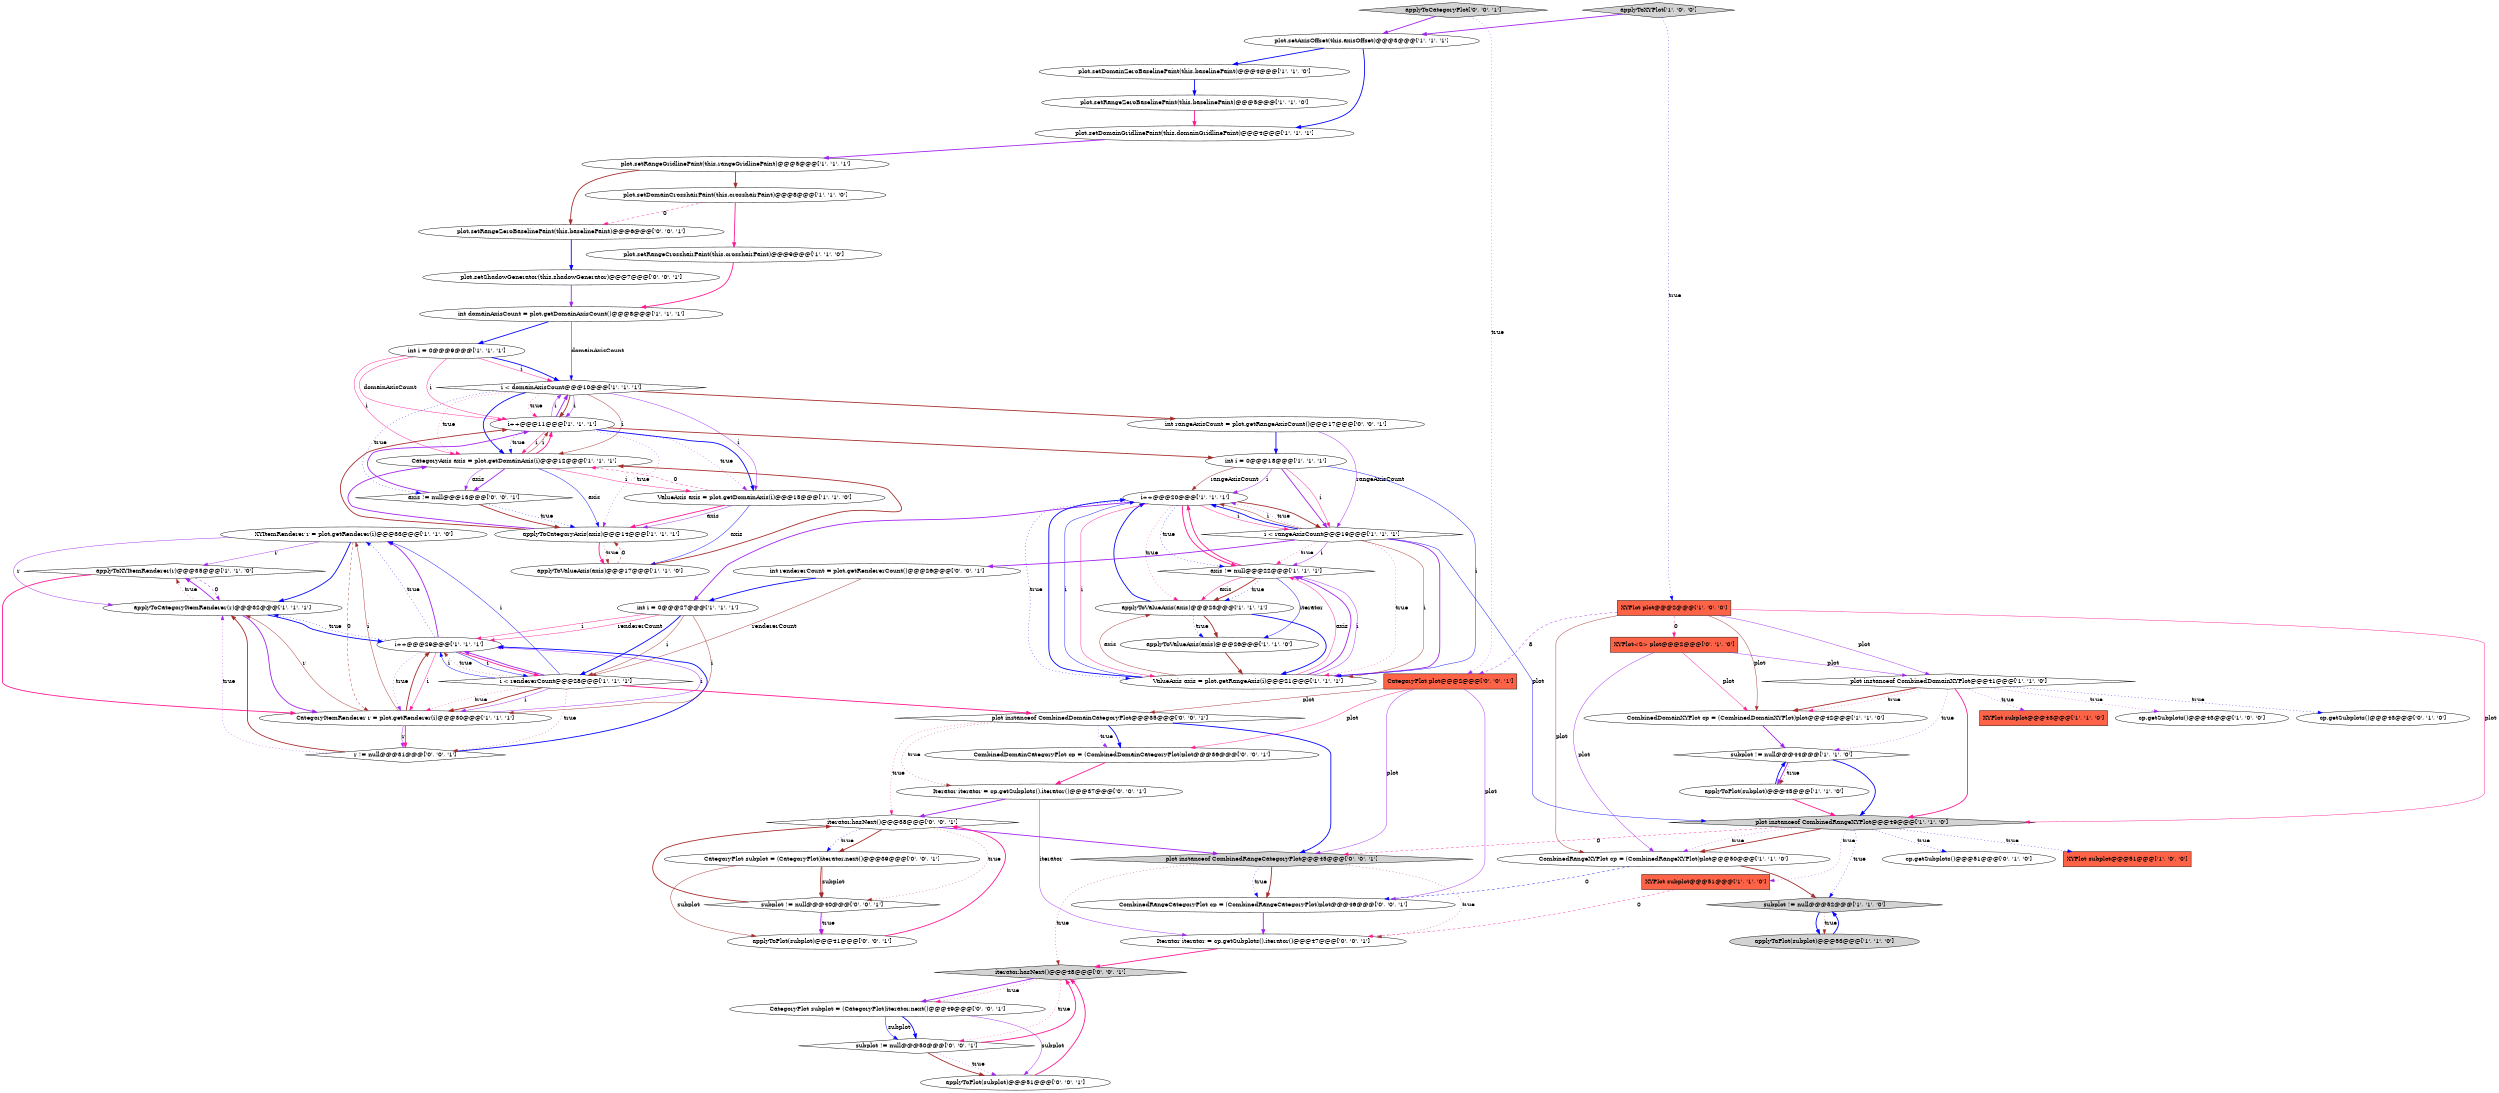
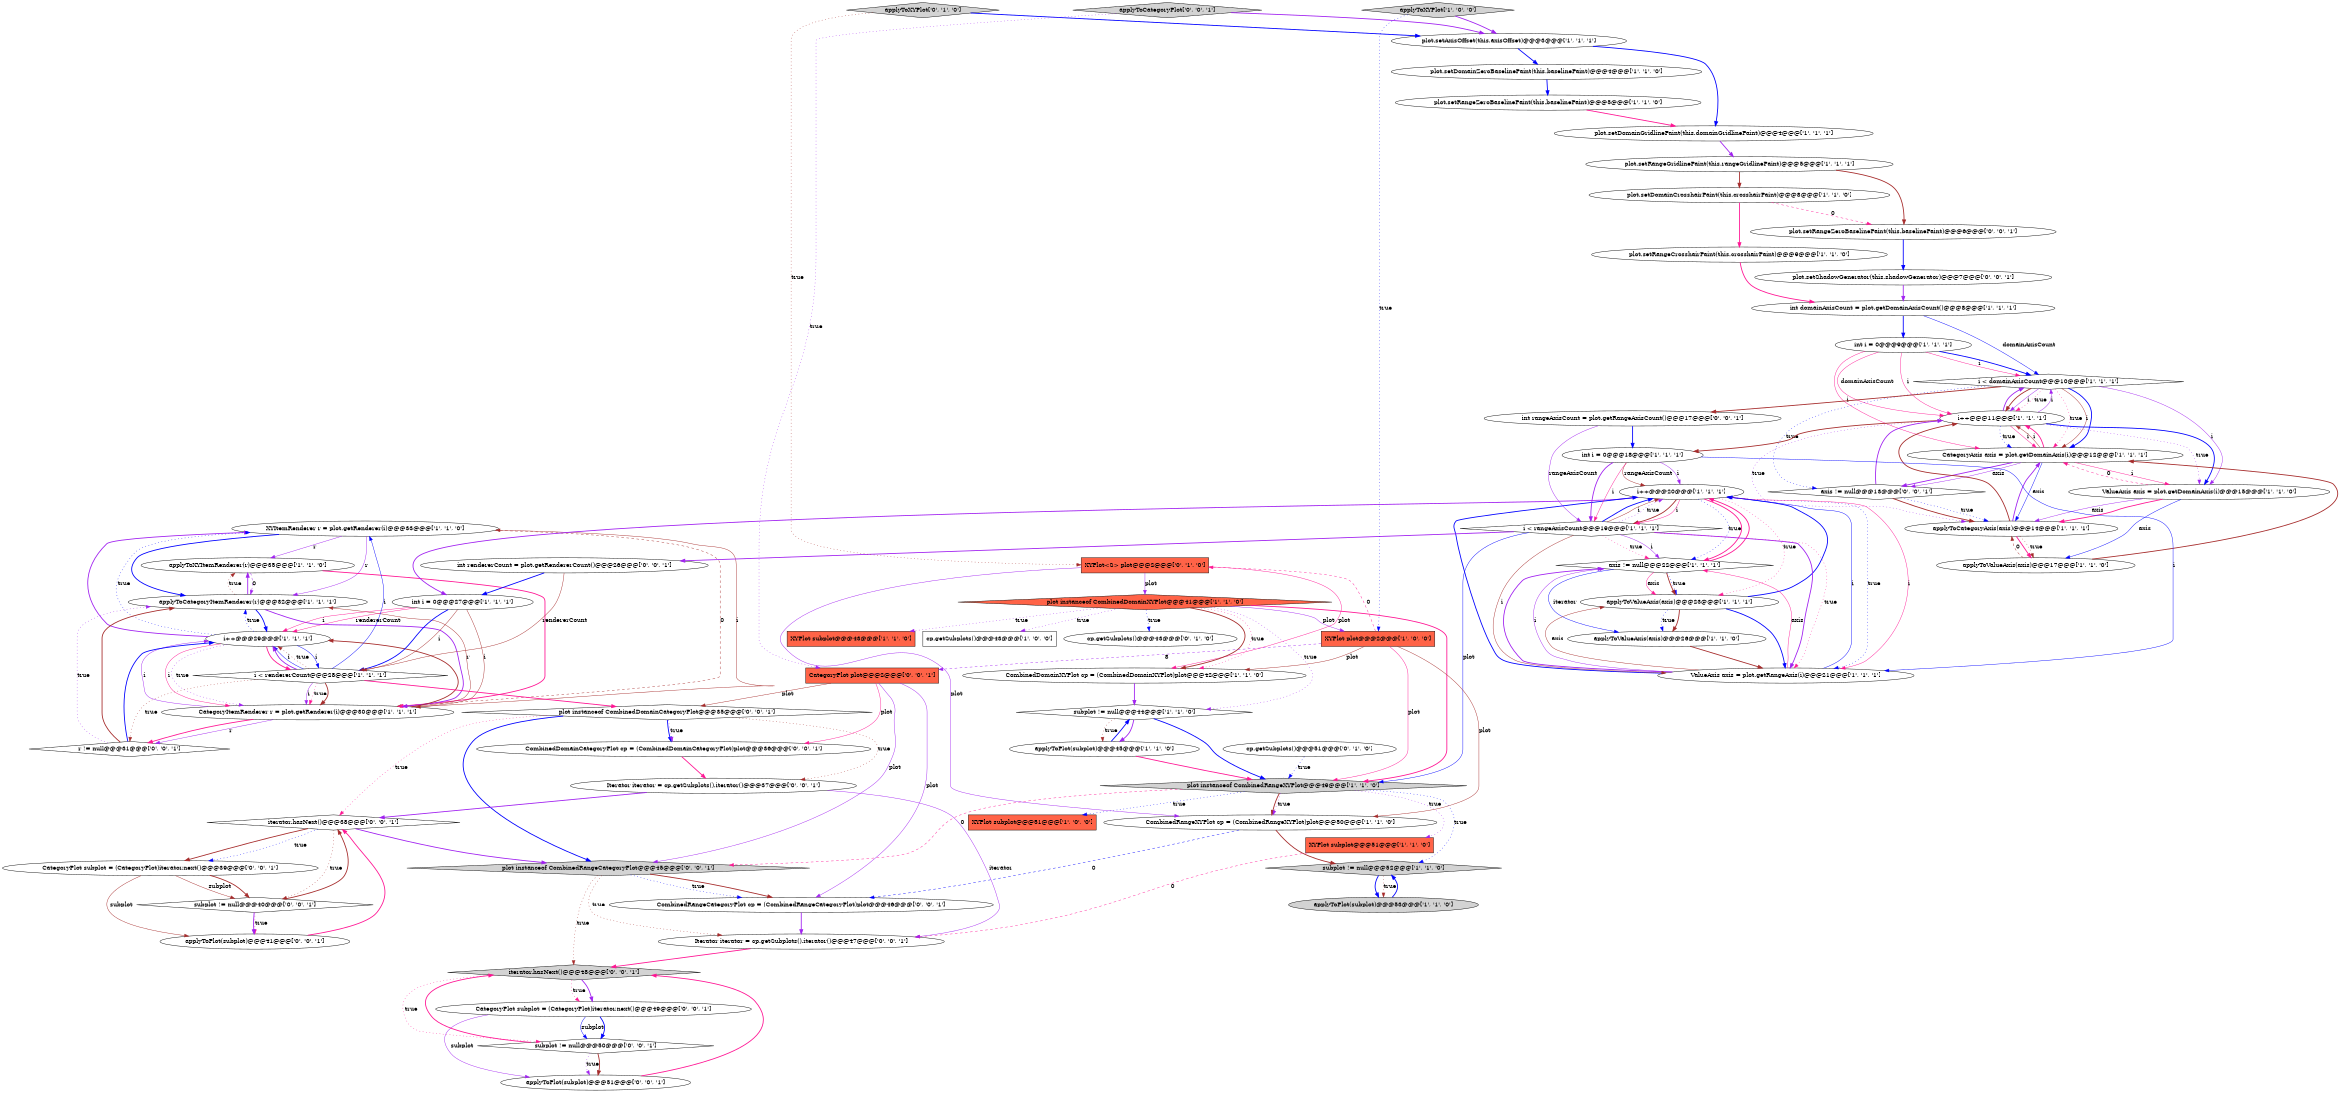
node "applyToXYPlot['0', '1', '0']": added
node "applyToXYItemRenderer(r)@@@35@@@['1', '1', '0']": shape diamond -> ellipse
edge "XYPlot plot@@@2@@@['1', '0', '0']" -> "plot instanceof CombinedDomainXYPlot@@@41@@@['1', '1', '0']": reversed
node "plot instanceof CombinedDomainXYPlot@@@41@@@['1', '1', '0']": fillcolor white -> tomato
node "cp.getSubplots()@@@43@@@['1', '0', '0']": shape ellipse -> box
edge "plot instanceof CombinedRangeXYPlot@@@49@@@['1', '1', '0']" -> "cp.getSubplots()@@@51@@@['0', '1', '0']": reversed
